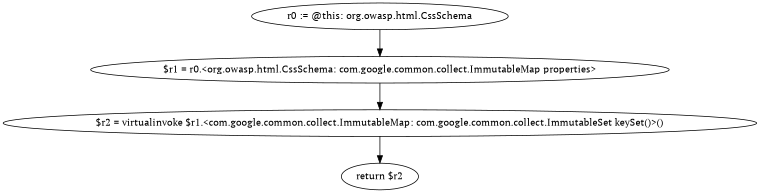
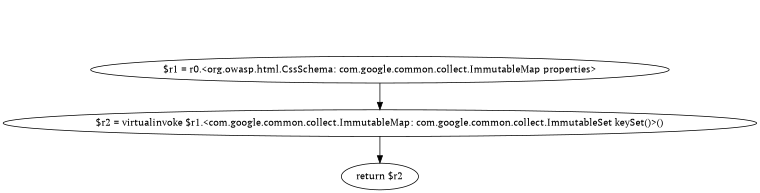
node "r0 := @this: org.owasp.html.CssSchema": removed
